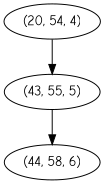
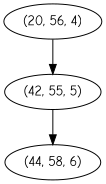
node "(20, 54, 4)": label "(20, 54, 4)" -> "(20, 56, 4)"
node "(43, 55, 5)": label "(43, 55, 5)" -> "(42, 55, 5)"
